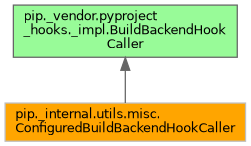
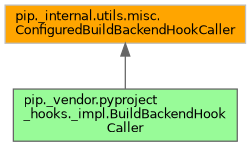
edge "pip._internal.utils.misc. ConfiguredBuildBackendHookCaller" -> "pip._vendor.pyproject _hooks._impl.BuildBackendHook Caller": reversed
